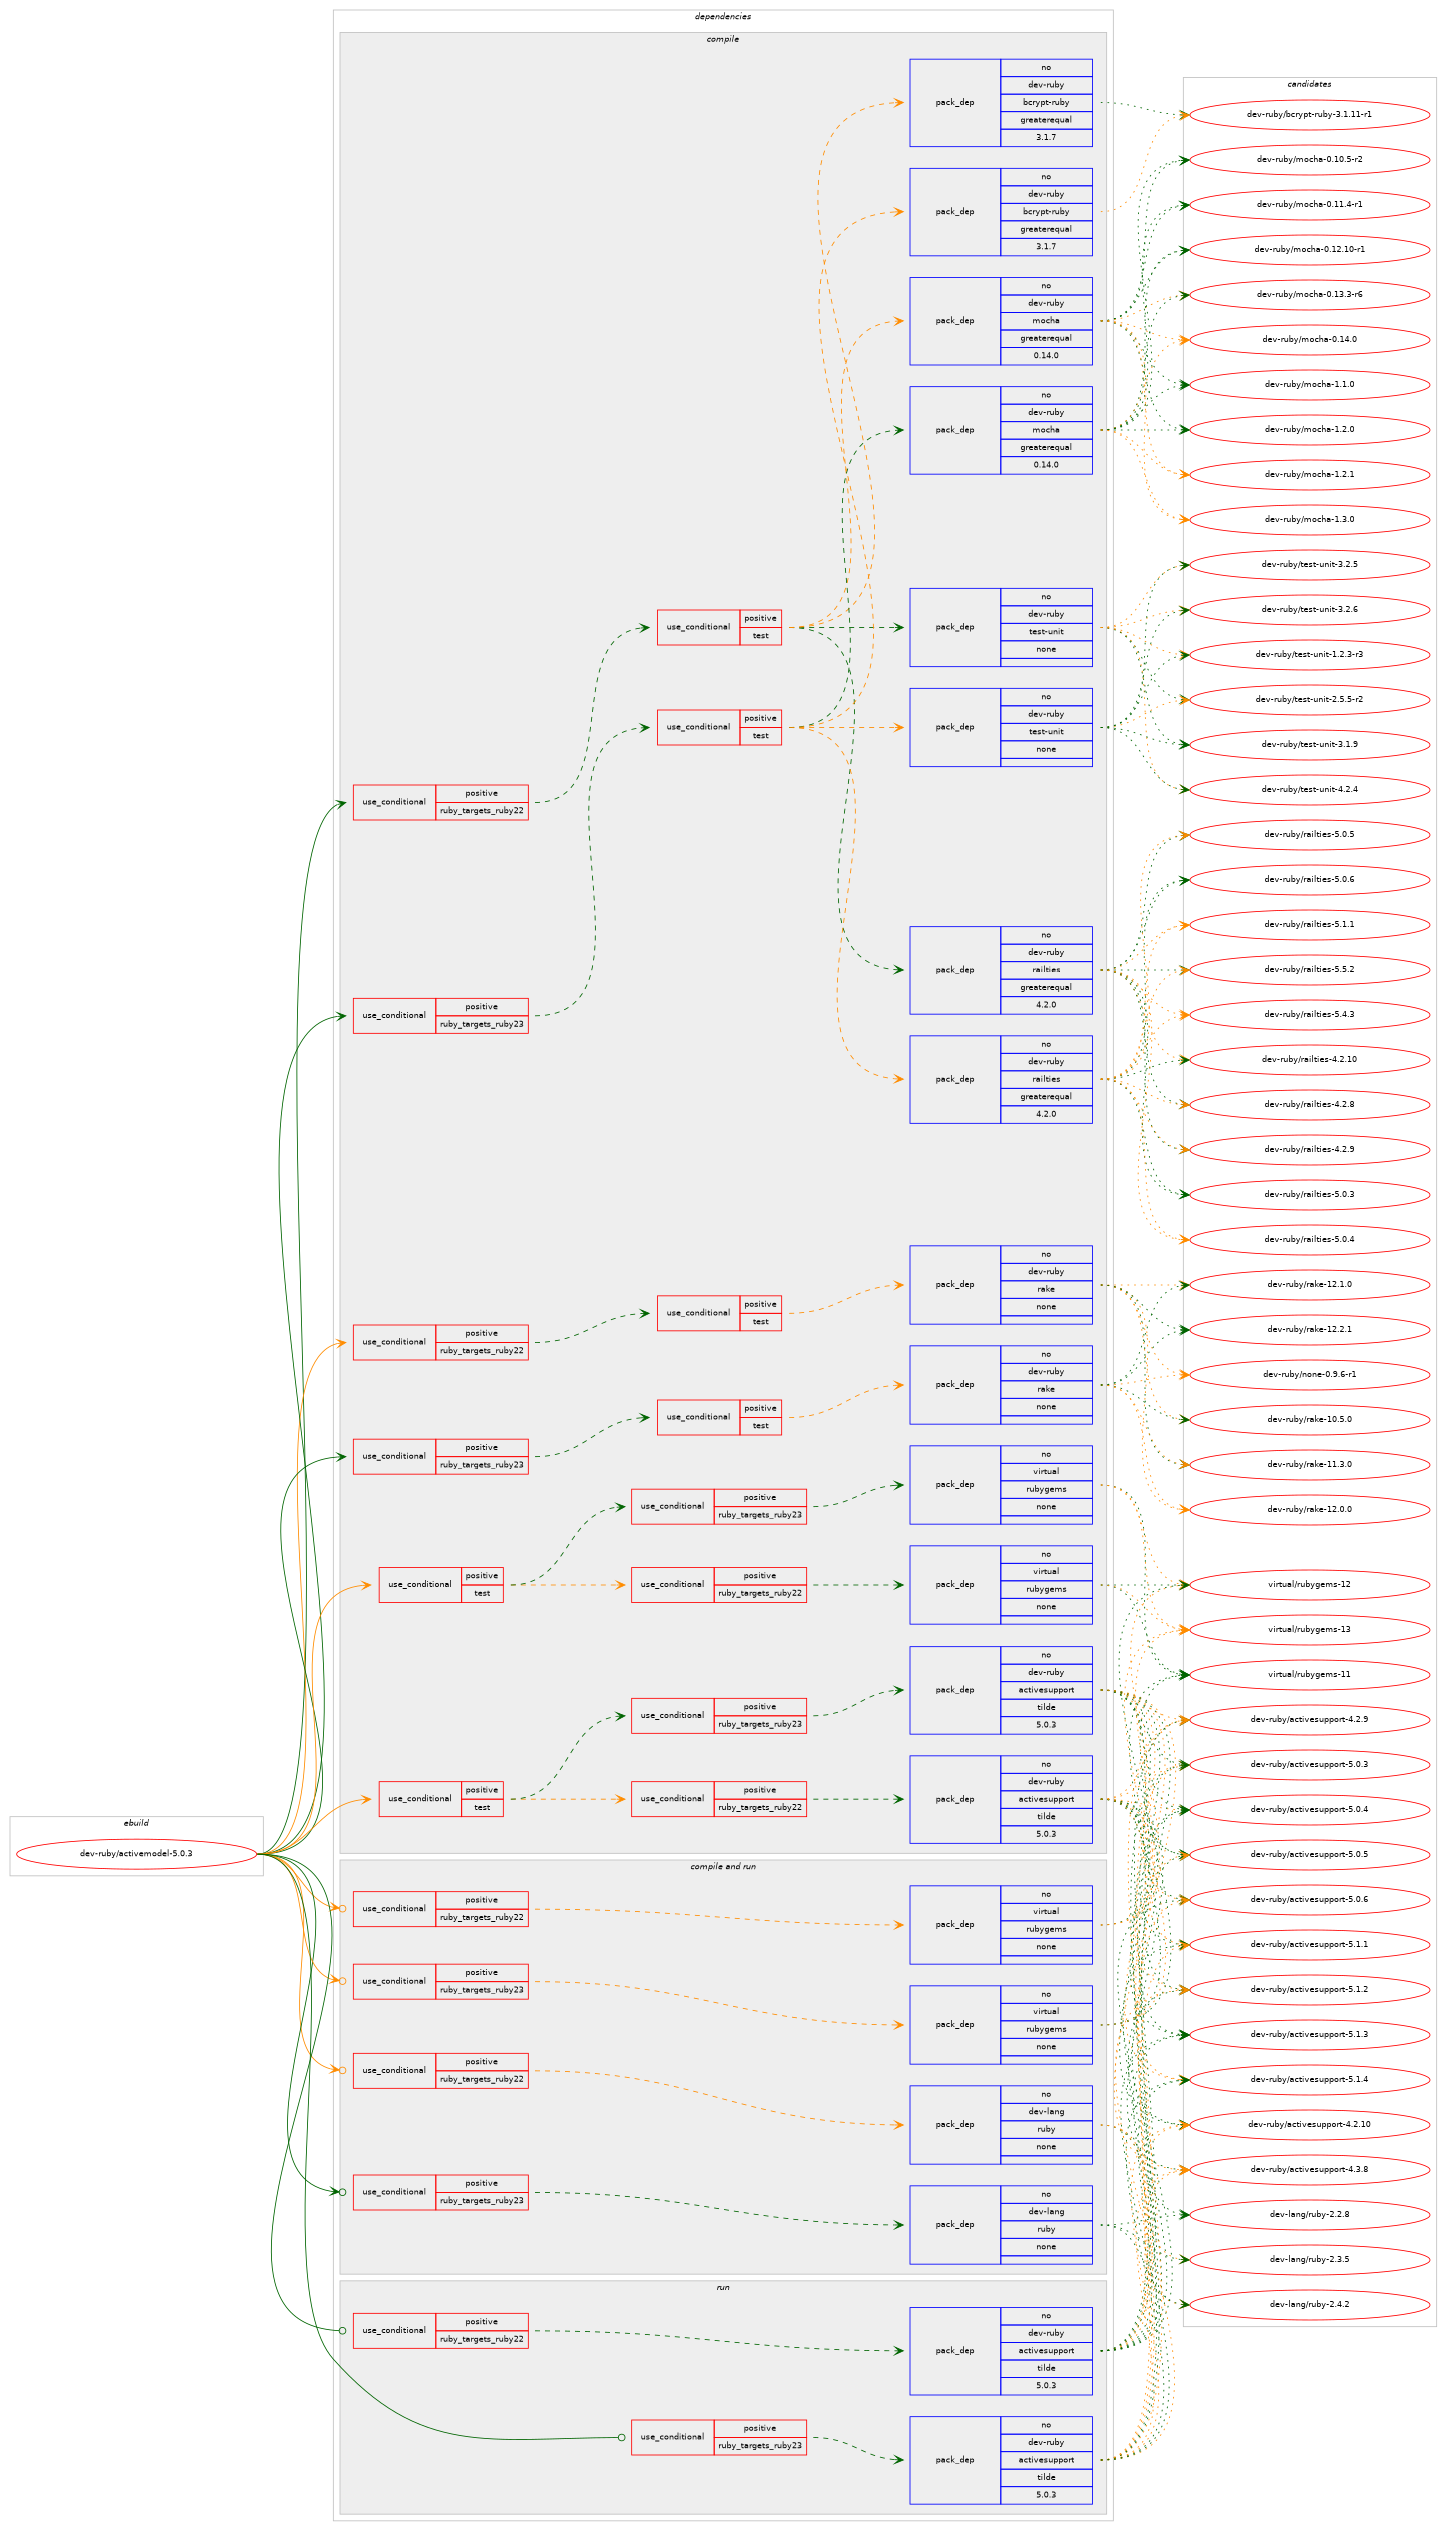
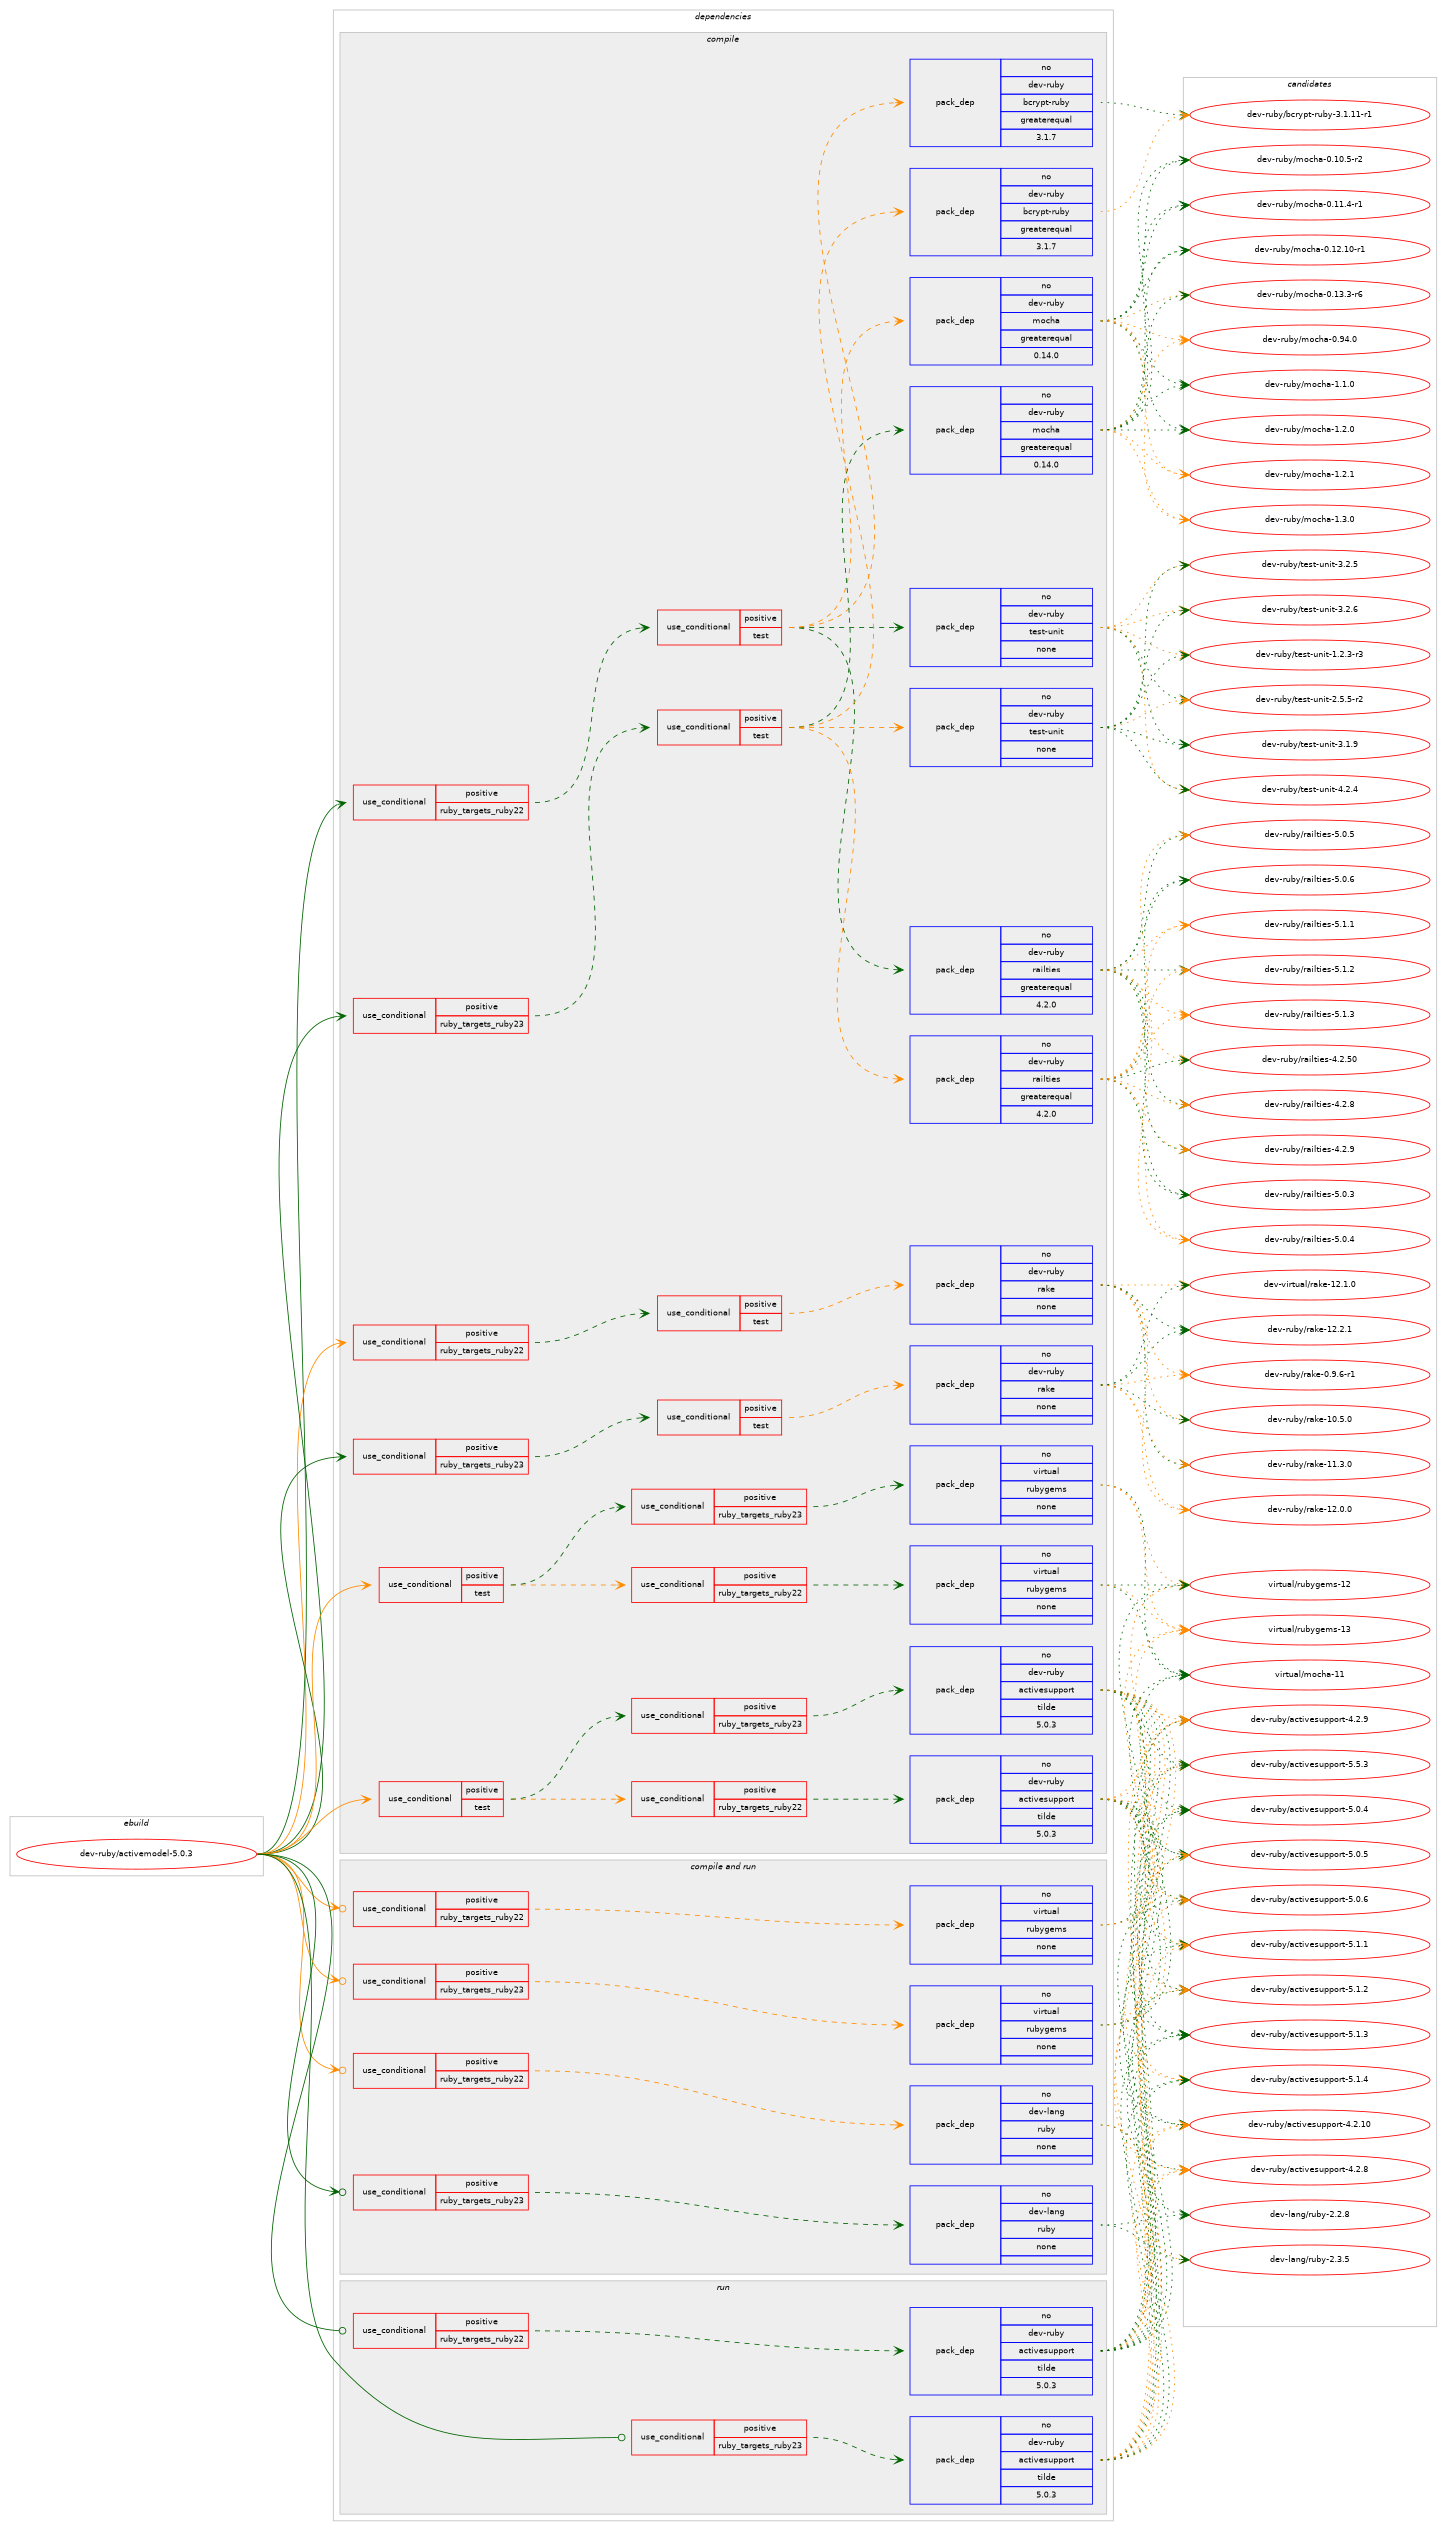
node "dev-ruby/mocha-0.14.0": label "dev-ruby/mocha-0.14.0" -> "dev-ruby/mocha-0.94.0"
node "dev-ruby/railties-5.5.2": label "dev-ruby/railties-5.5.2" -> "dev-ruby/railties-5.1.2"
node "dev-ruby/railties-5.4.3": label "dev-ruby/railties-5.4.3" -> "dev-ruby/railties-5.1.3"
node "dev-ruby/railties-4.2.10": label "dev-ruby/railties-4.2.10" -> "dev-ruby/railties-4.2.50"
node "dev-ruby/rake-12.1.0": label "dev-ruby/rake-12.1.0" -> "dev-virtual/rake-12.1.0"
node "dev-ruby/none-0.9.6-r1": label "dev-ruby/none-0.9.6-r1" -> "dev-ruby/rake-0.9.6-r1"
node "virtual/rubygems-11": label "virtual/rubygems-11" -> "virtual/mocha-11"
node "dev-ruby/activesupport-5.0.3": label "dev-ruby/activesupport-5.0.3" -> "dev-ruby/activesupport-5.5.3"
node "dev-ruby/activesupport-4.3.8": label "dev-ruby/activesupport-4.3.8" -> "dev-ruby/activesupport-4.2.8"
node "dev-lang/ruby-2.4.2": removed
